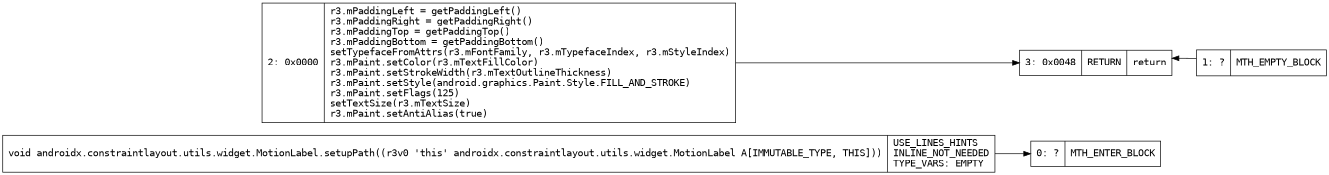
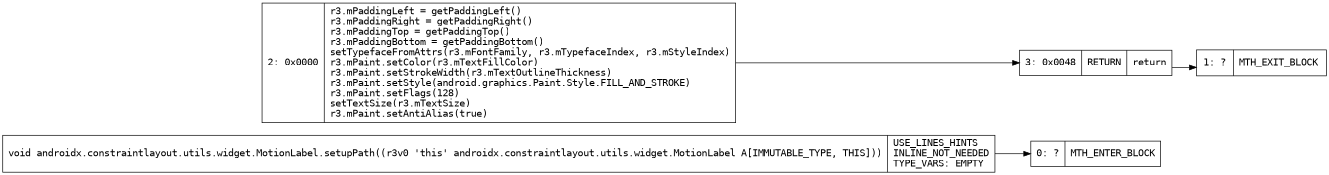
edge "1: ?" -> "3: 0x0048": reversed
node "1: ?": text "MTH_EMPTY_BLOCK" -> "MTH_EXIT_BLOCK"
node "2: 0x0000": text "r3.mPaint.setFlags(125)" -> "r3.mPaint.setFlags(128)"
